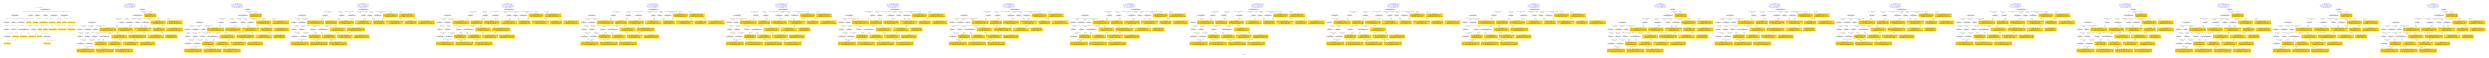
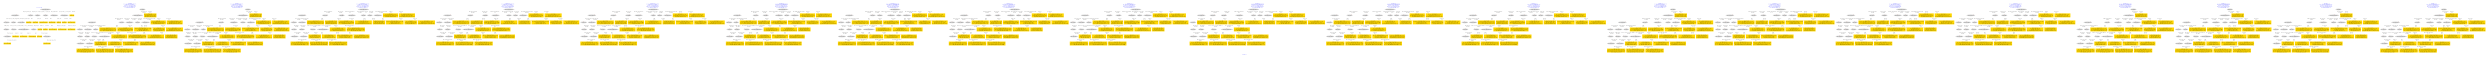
node "Object_URI": added
